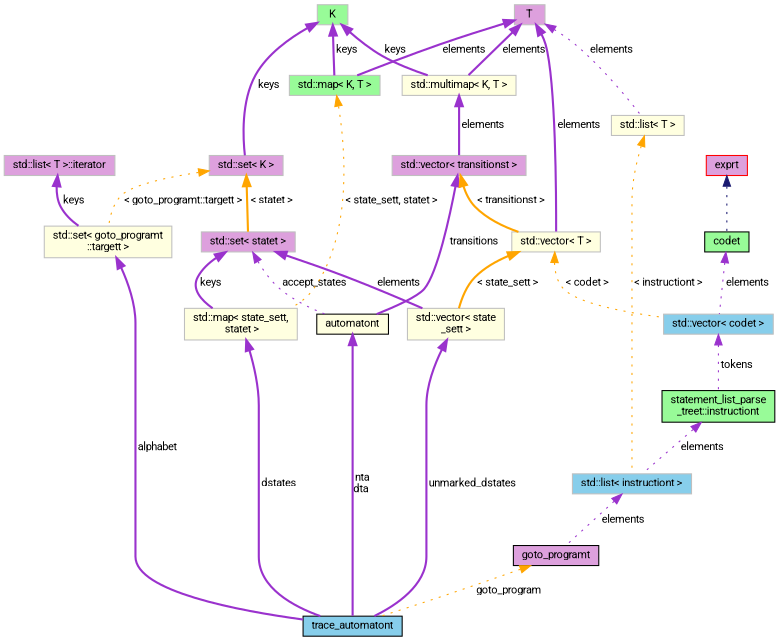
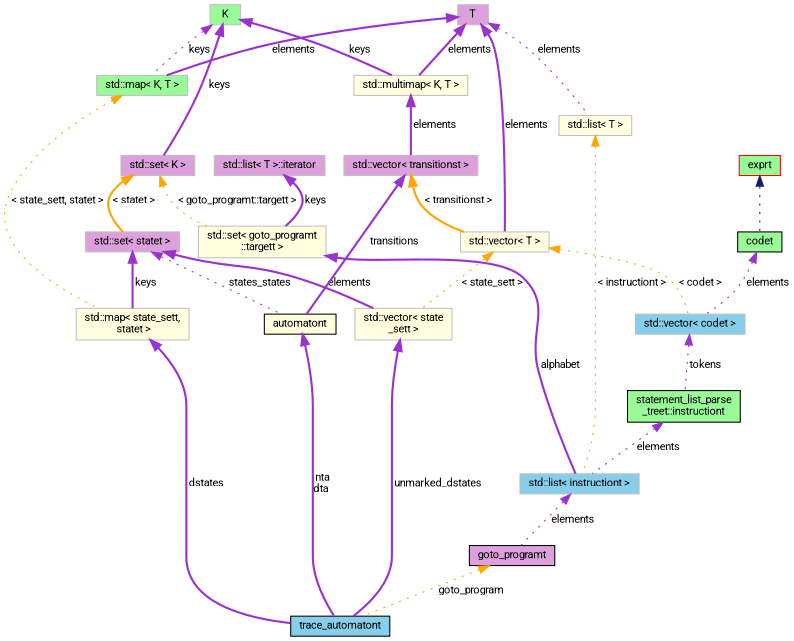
edge "std::map< K, T >" -> "K": style bold -> dotted
node "exprt": fillcolor plum -> palegreen
edge "std::vector< state _sett >" -> "std::vector< T >": style bold -> dotted
edge "automatont" -> "std::set< statet >": label " accept_states" -> " states_states"
edge "trace_automatont" -> "std::set< goto_programt ::targett >": now "std::list< instructiont >" -> "std::set< goto_programt ::targett >"
